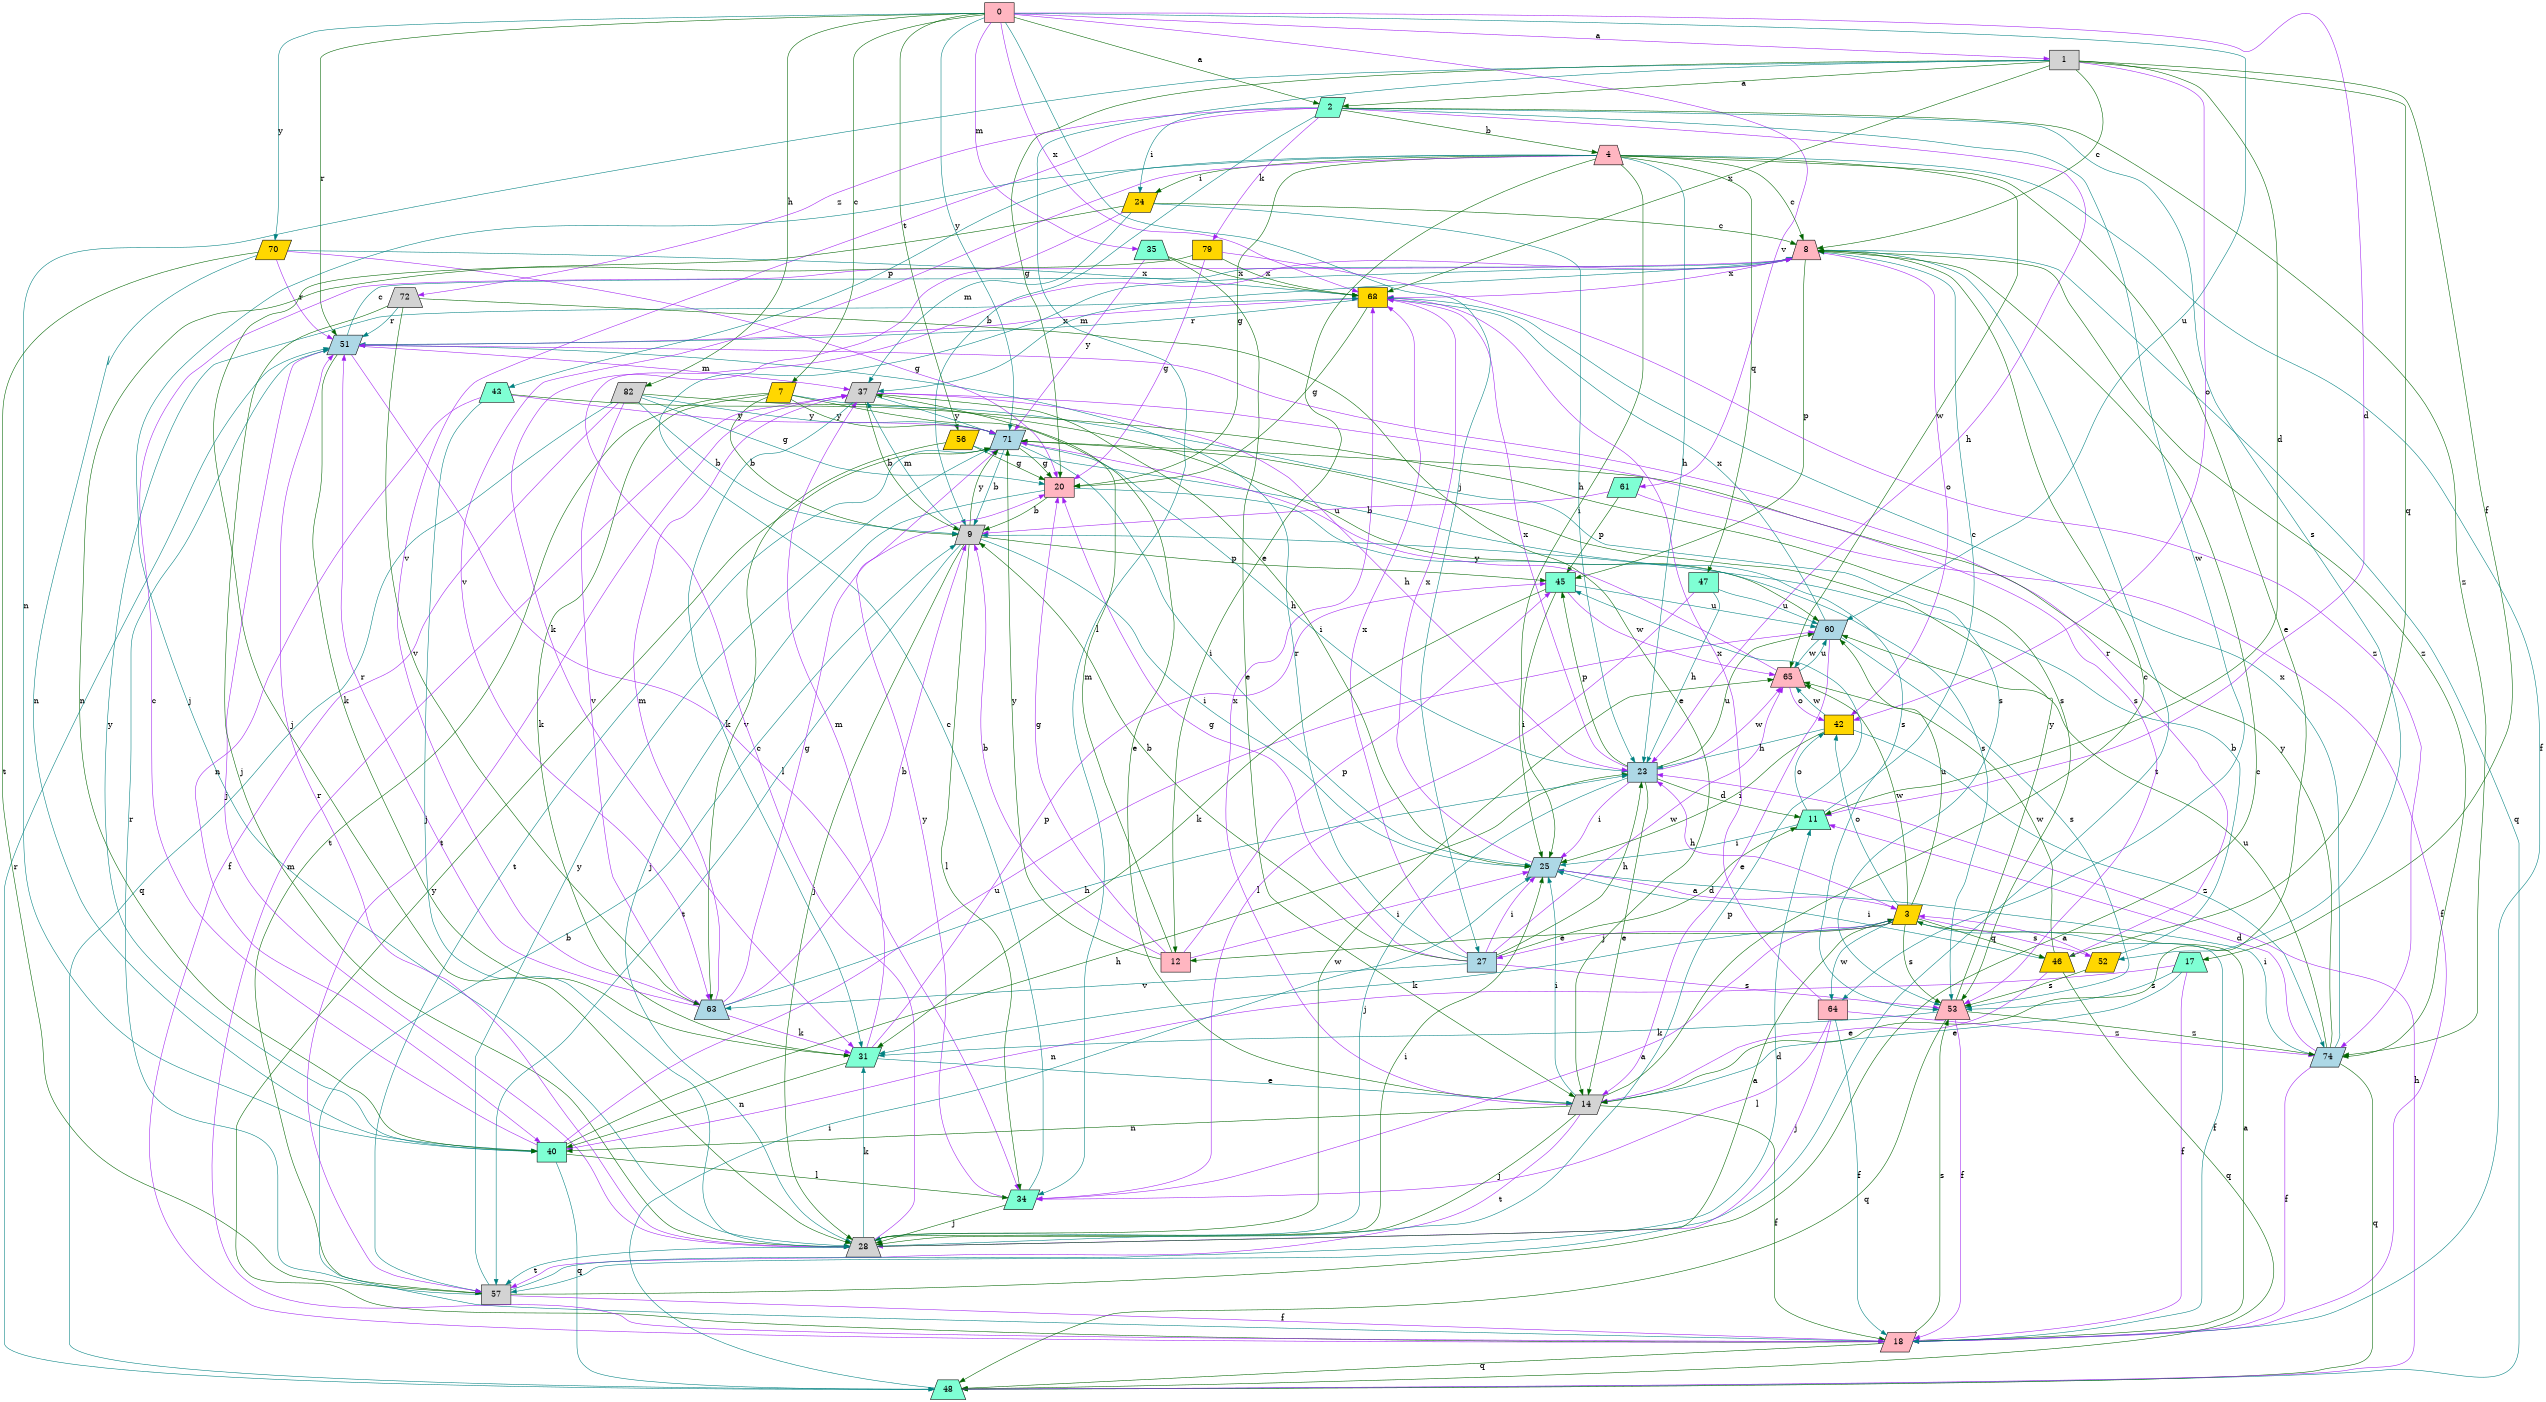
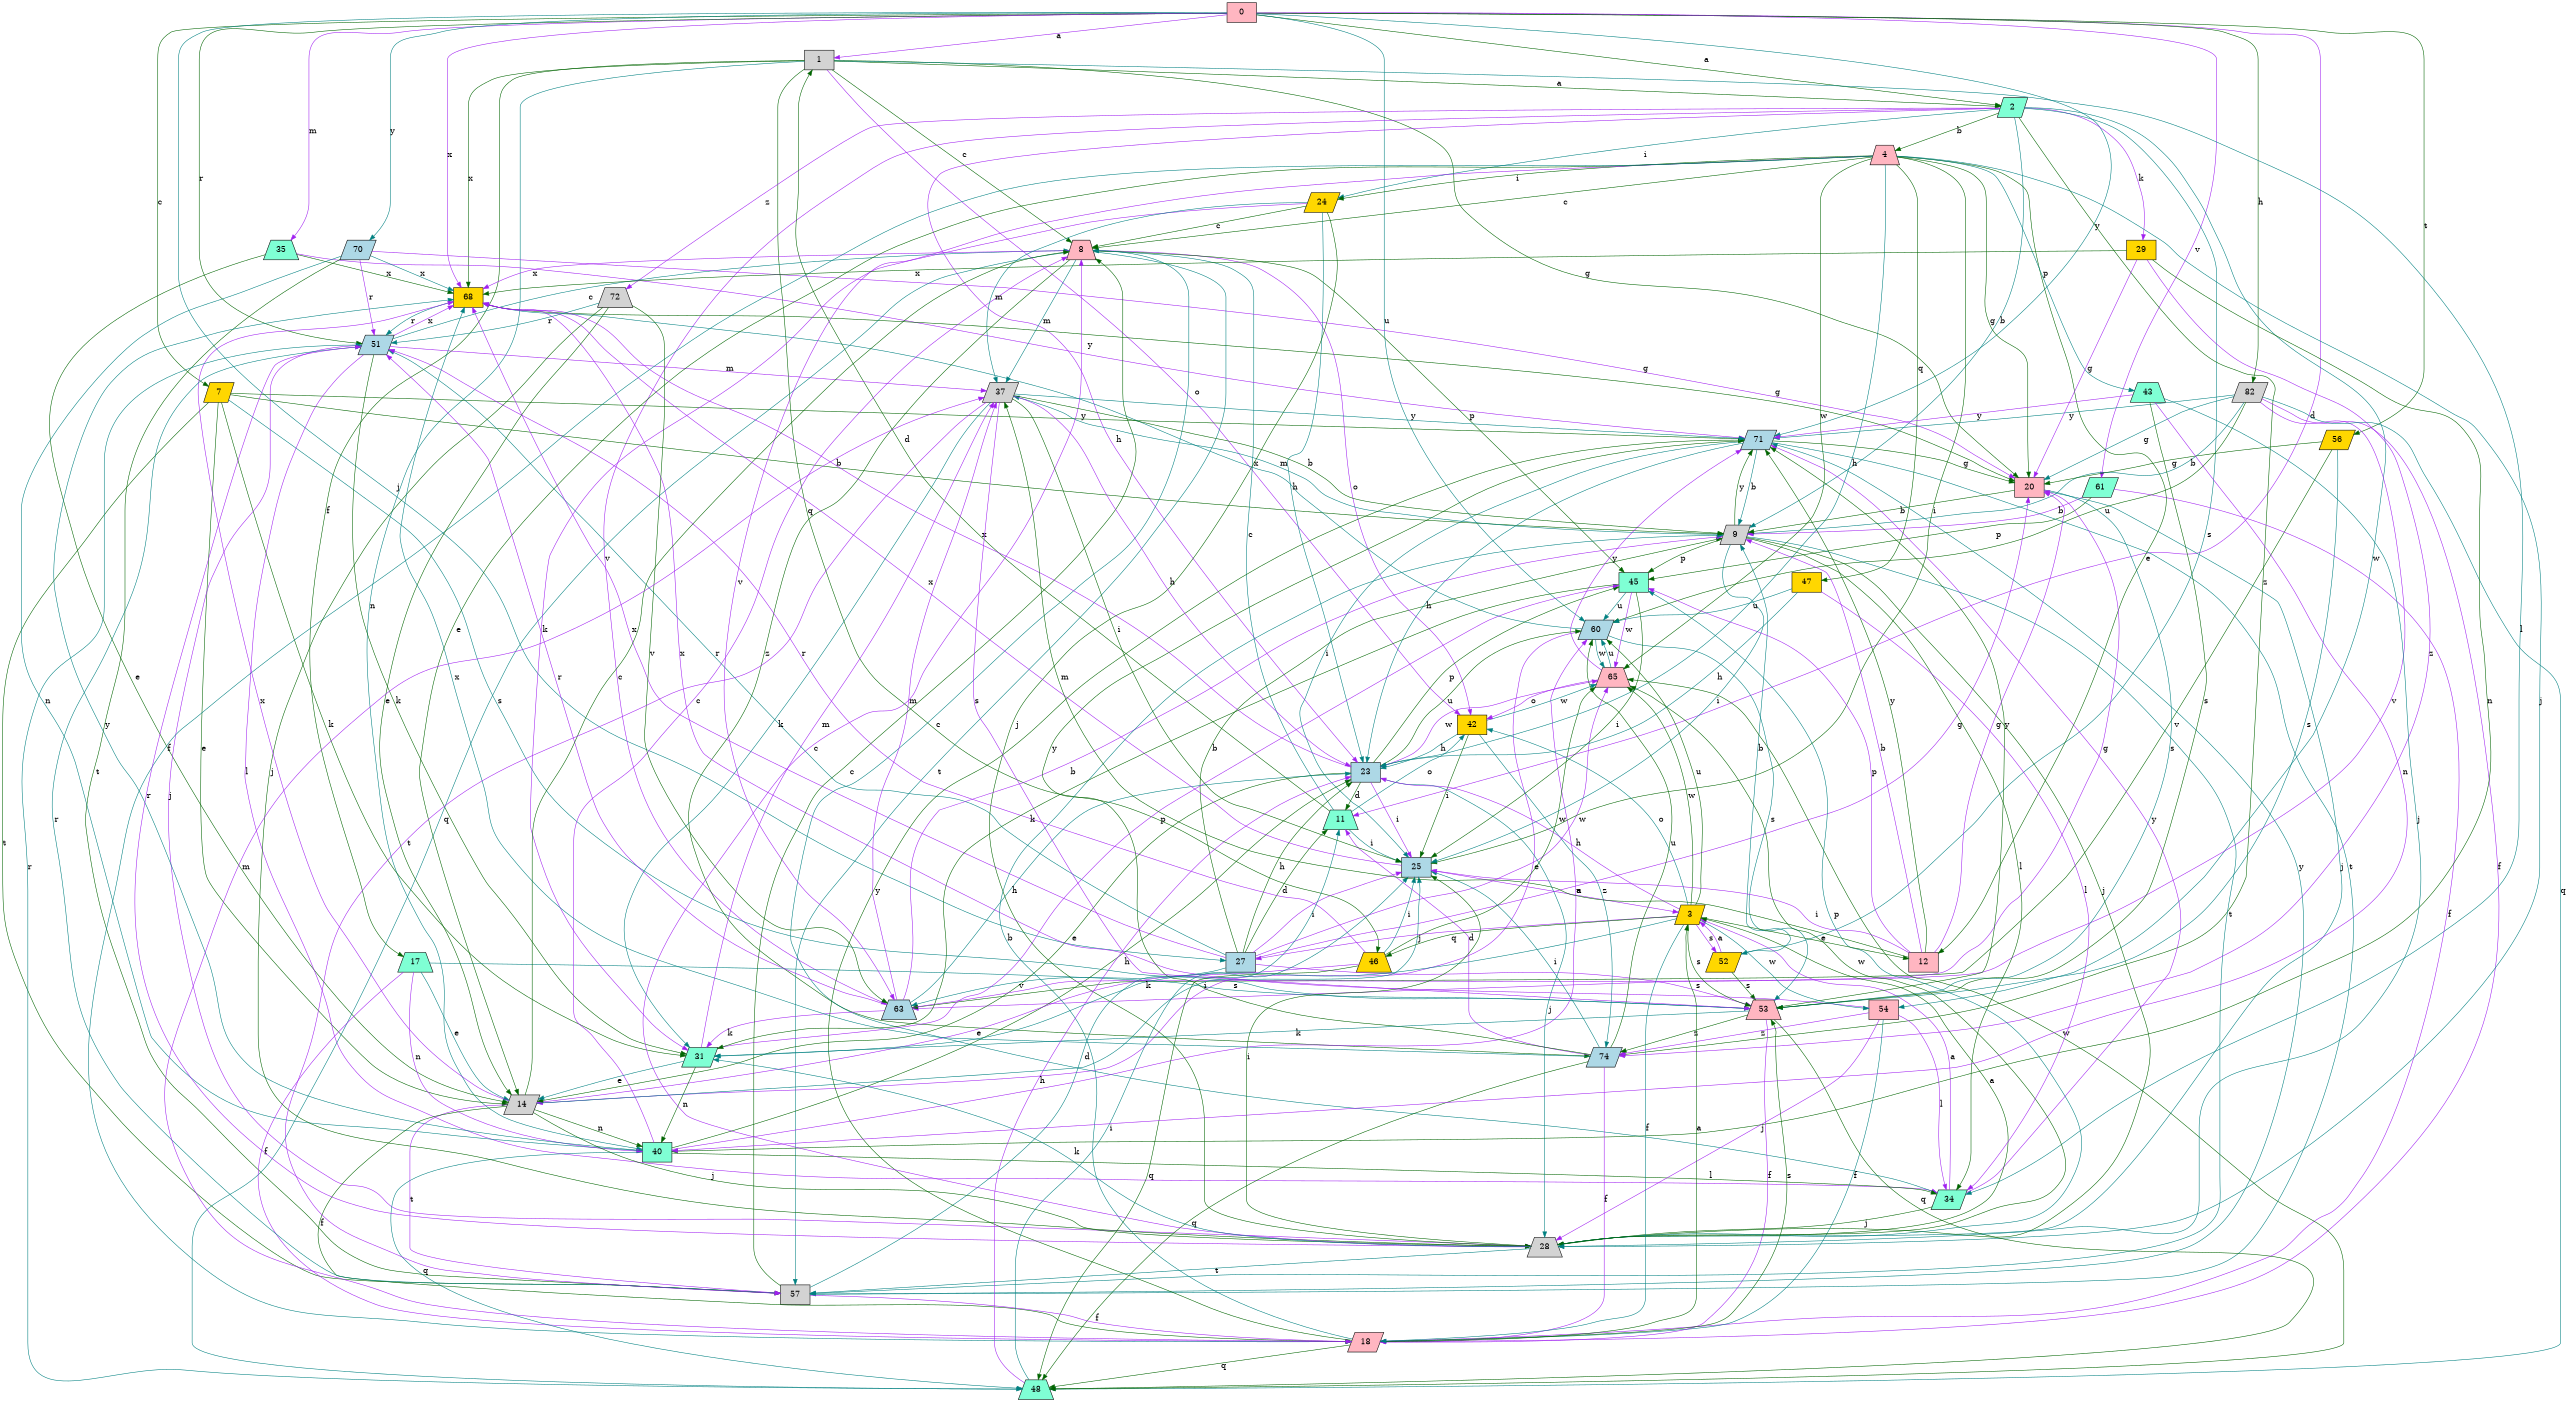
node "70": fillcolor gold -> lightblue
node "79": label "79" -> "29"
edge "1" -> "11": reversed
node "47": fillcolor aquamarine -> gold
node "25": shape parallelogram -> box
node "64": label "64" -> "54"
edge "48" -> "65": added, label "w"
